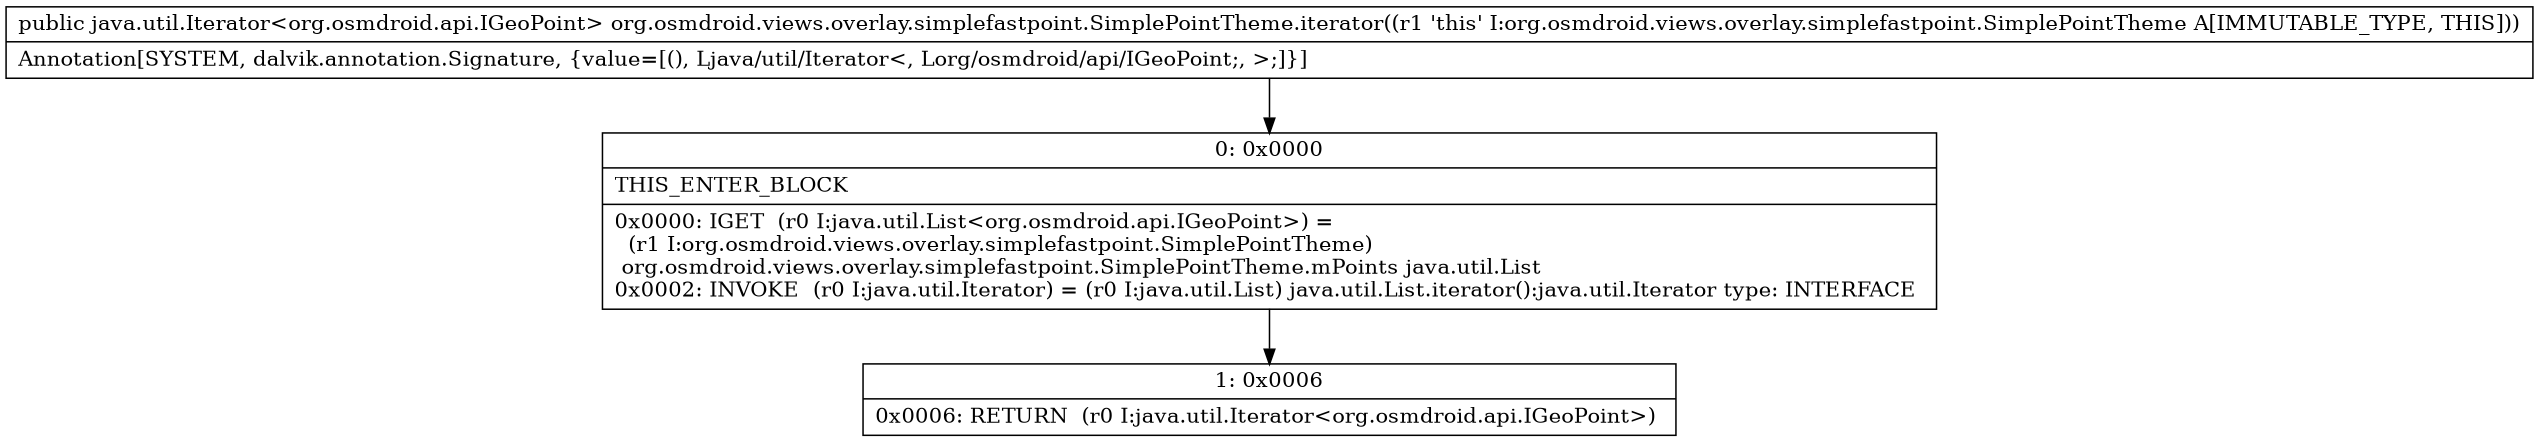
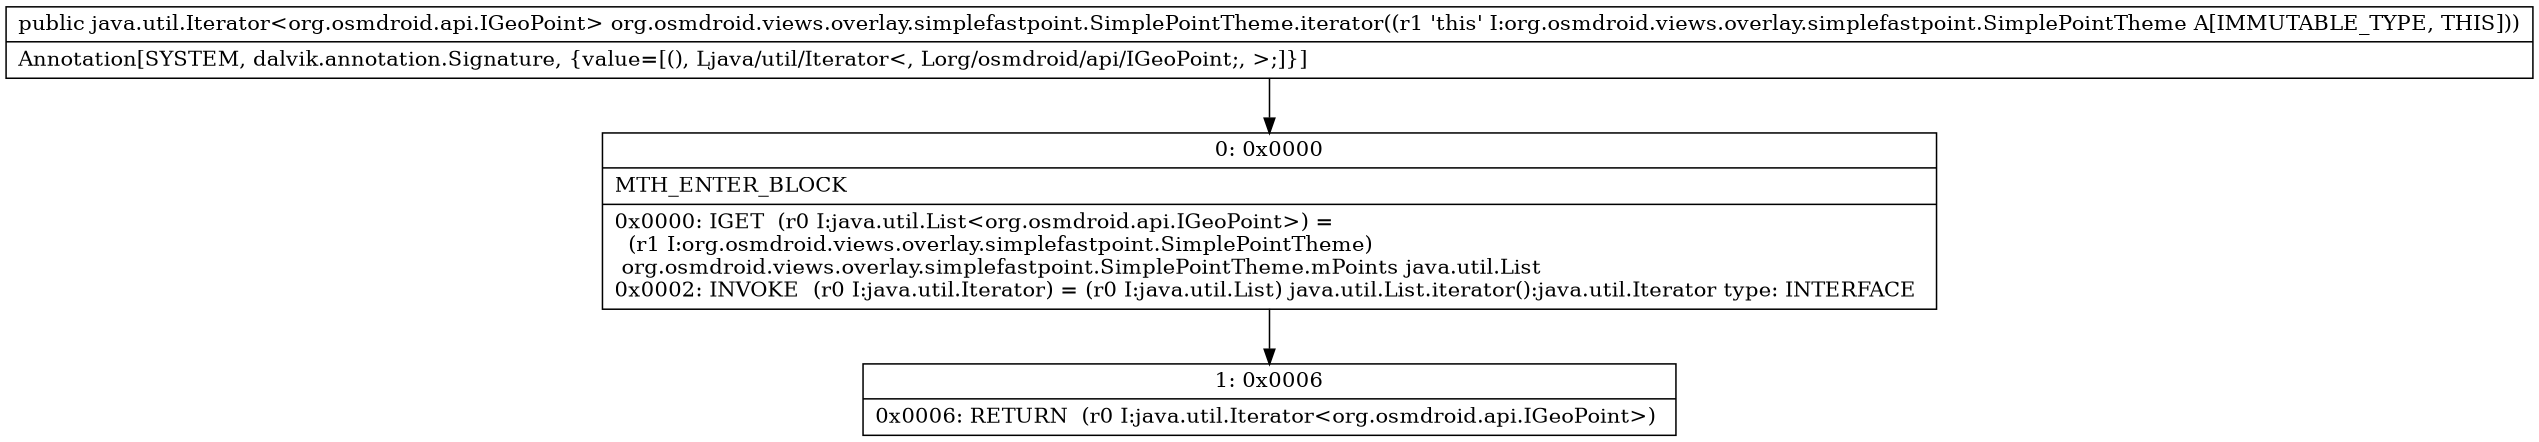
node "0: 0x0000": text "THIS_ENTER_BLOCK" -> "MTH_ENTER_BLOCK"
